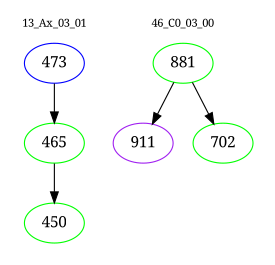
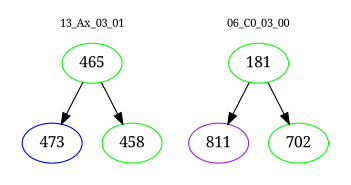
cluster "46_C0_03_00": label "46_C0_03_00" -> "06_C0_03_00"
node "881": label "881" -> "181"
edge "473" -> "465": reversed
node "911": label "911" -> "811"
node "450": label "450" -> "458"
